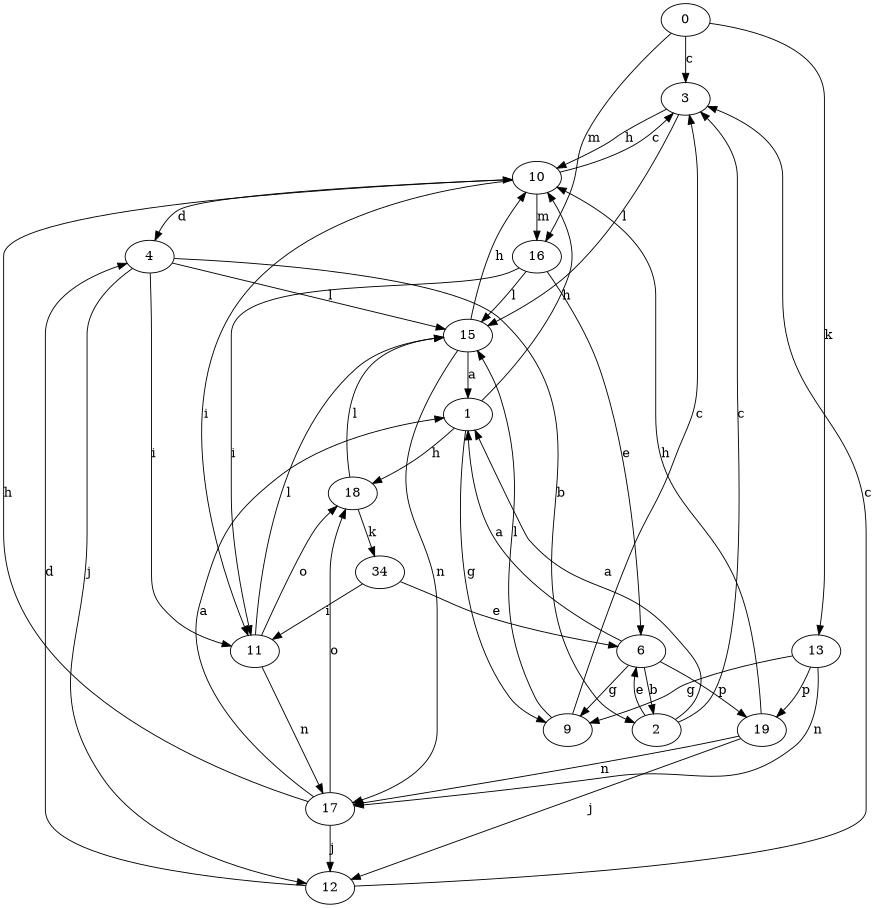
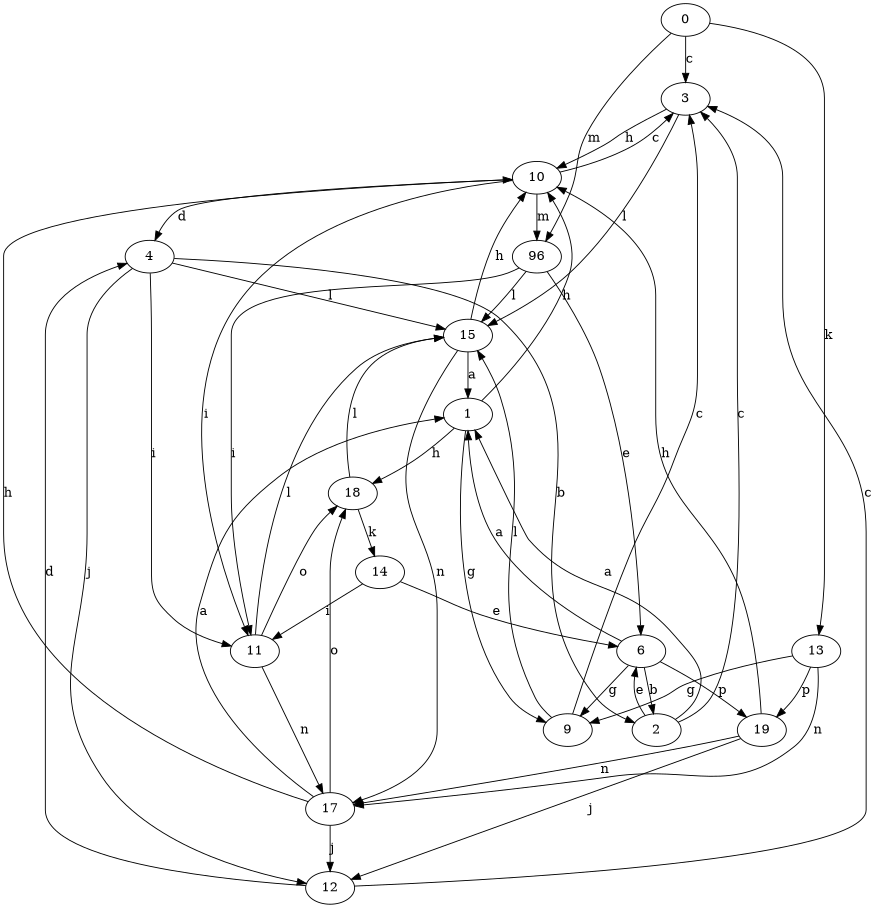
node "16": label "16" -> "96"
node "34": label "34" -> "14"
